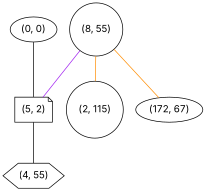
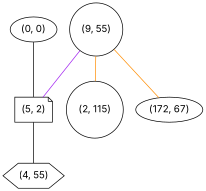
node "(8, 55)": label "(8, 55)" -> "(9, 55)"
